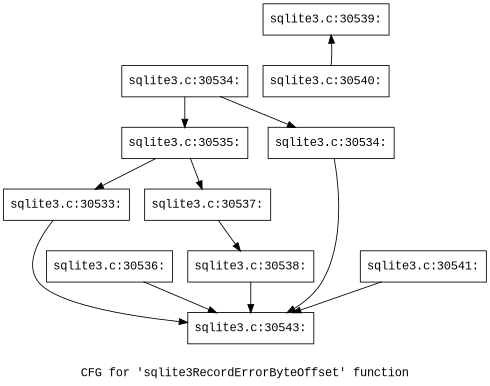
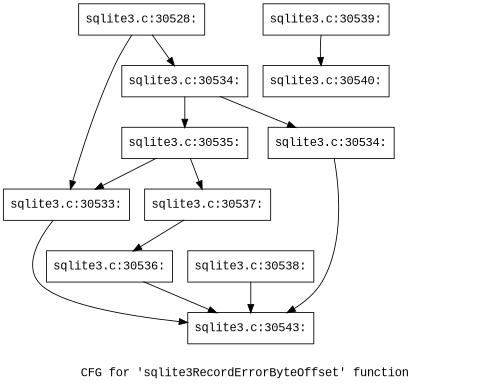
node "sqlite3.c:30528:": added
edge "sqlite3.c:30540:" -> "sqlite3.c:30539:": reversed
edge "sqlite3.c:30537:" -> "sqlite3.c:30538:": now "sqlite3.c:30537:" -> "sqlite3.c:30536:"
node "sqlite3.c:30541:": removed
